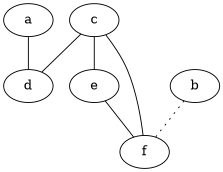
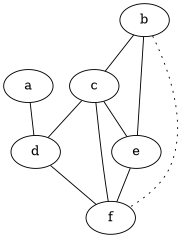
edge "b" -- "c": added
edge "b" -- "e": added
edge "d" -- "f": added
